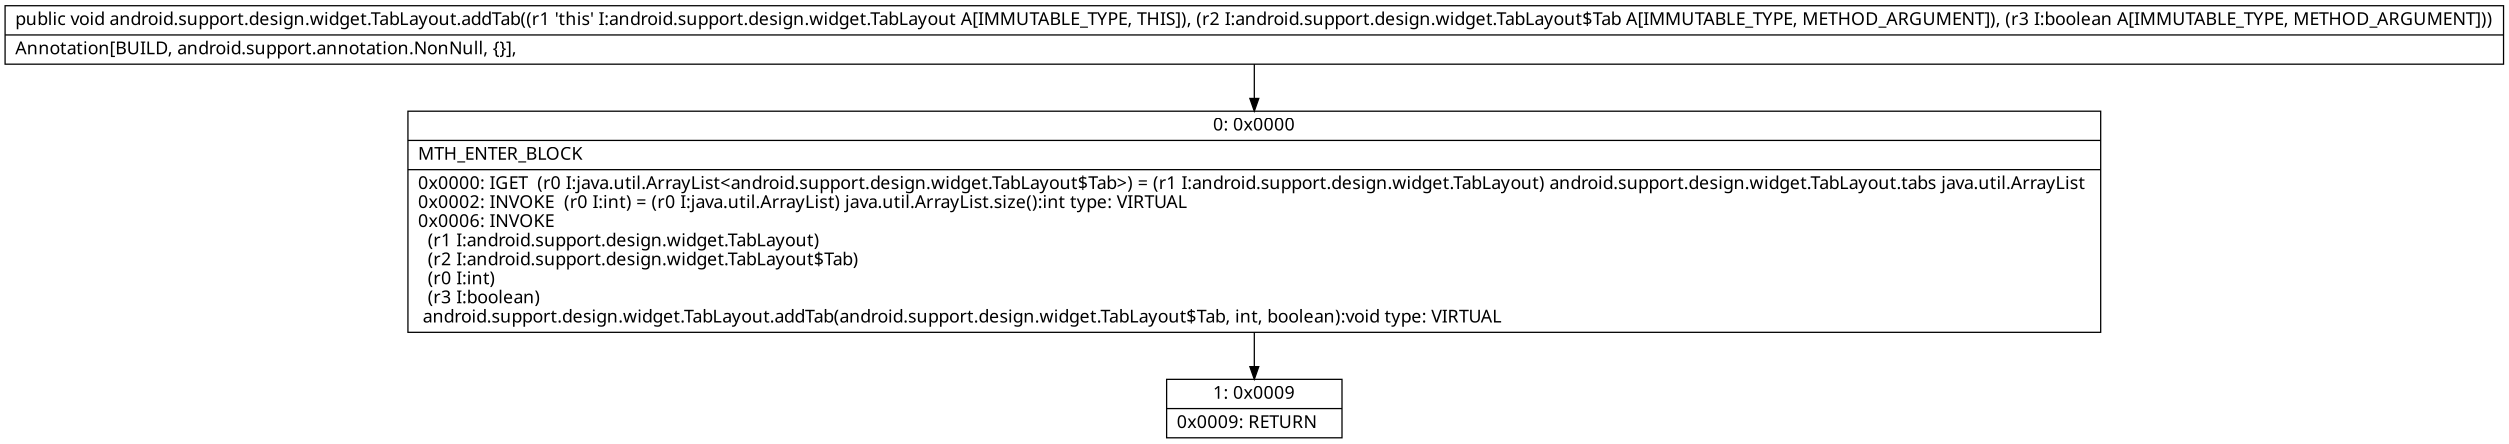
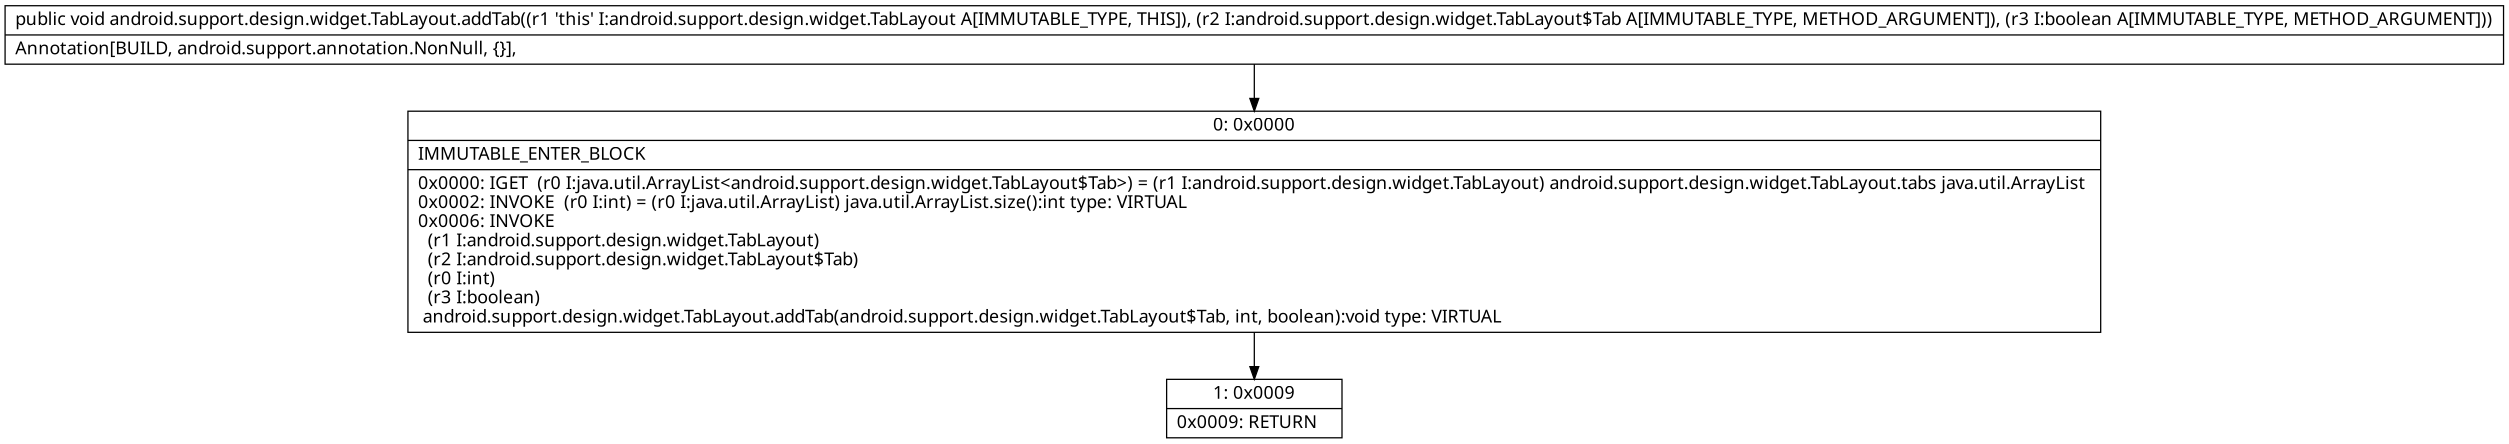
node "0: 0x0000": text "MTH_ENTER_BLOCK" -> "IMMUTABLE_ENTER_BLOCK"
